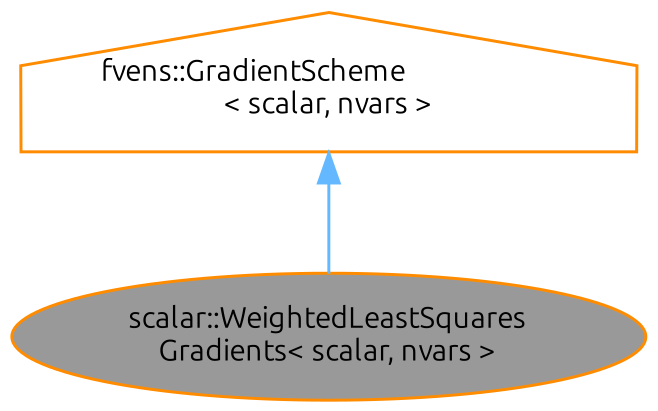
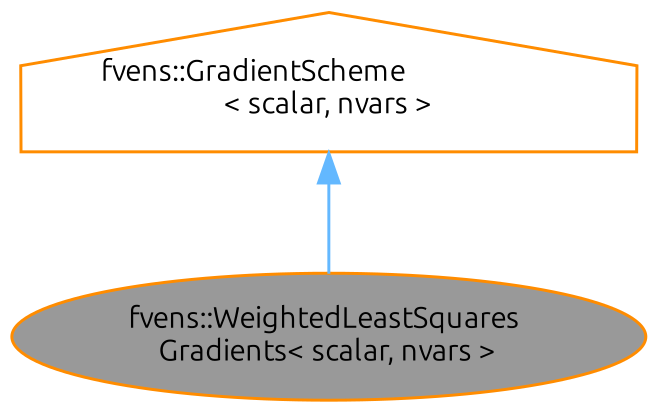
node "scalar::WeightedLeastSquares Gradients< scalar, nvars >": label "scalar::WeightedLeastSquares Gradients< scalar, nvars >" -> "fvens::WeightedLeastSquares Gradients< scalar, nvars >"
